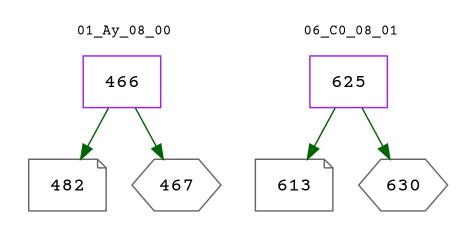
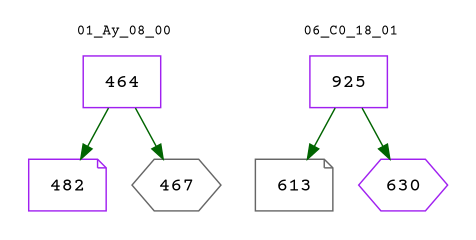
cluster "06_C0_08_01": label "06_C0_08_01" -> "06_C0_18_01"
node "466": label "466" -> "464"
node "625": label "625" -> "925"
node "482": color gray40 -> purple
node "630": color gray40 -> purple
